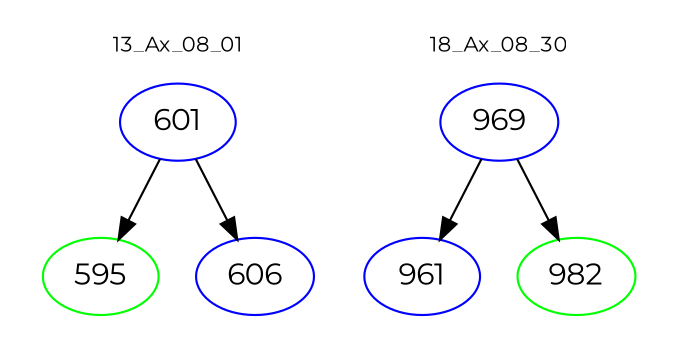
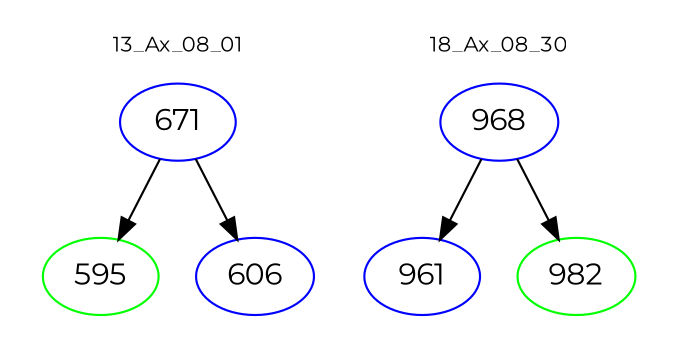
node "601": label "601" -> "671"
node "969": label "969" -> "968"
